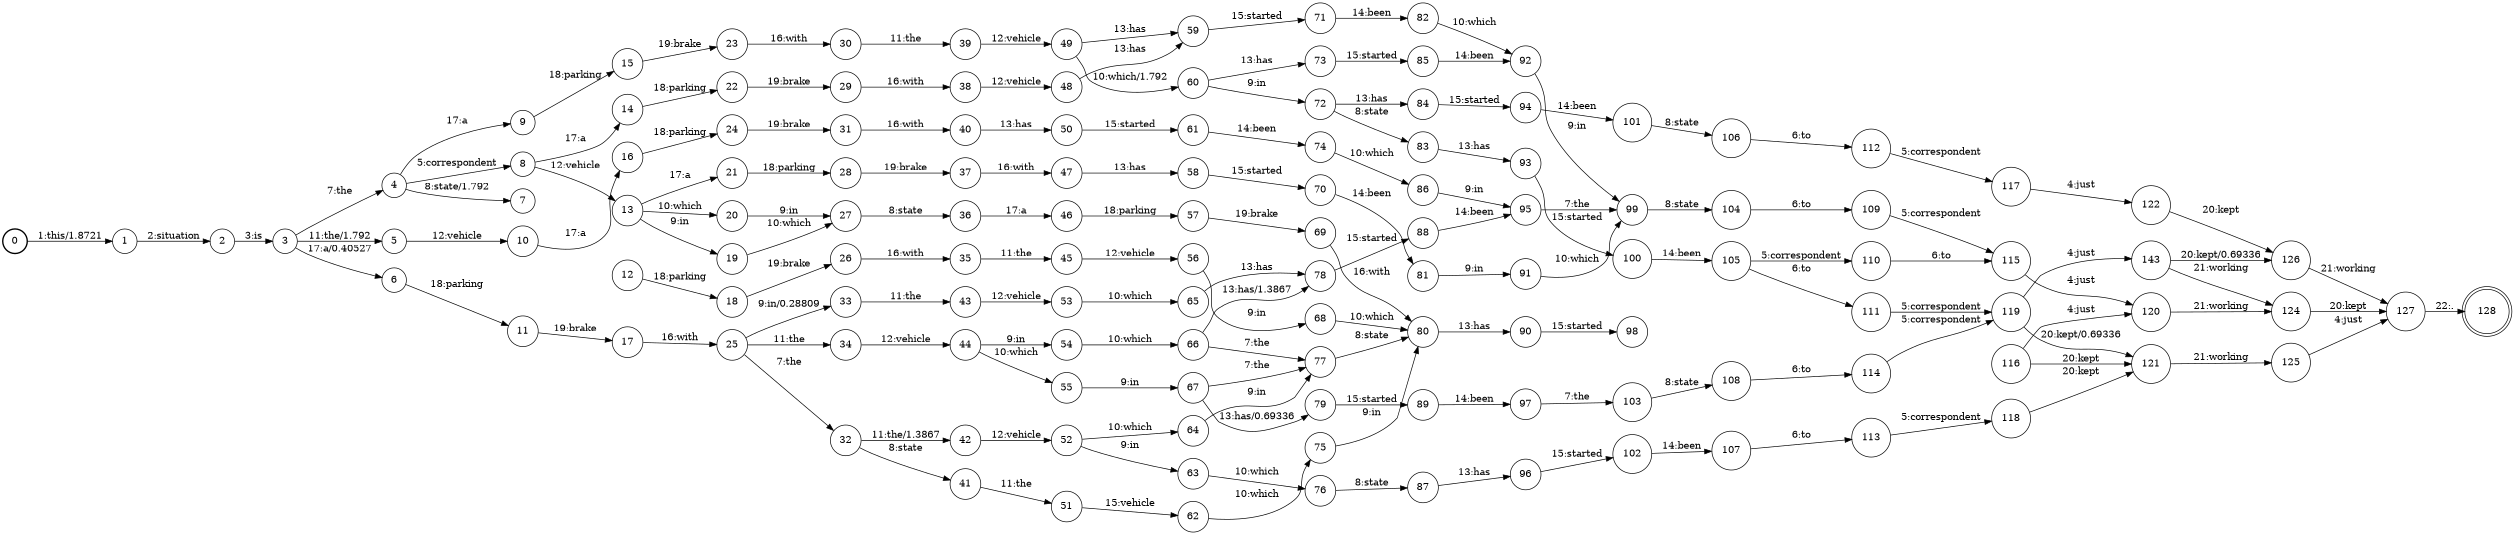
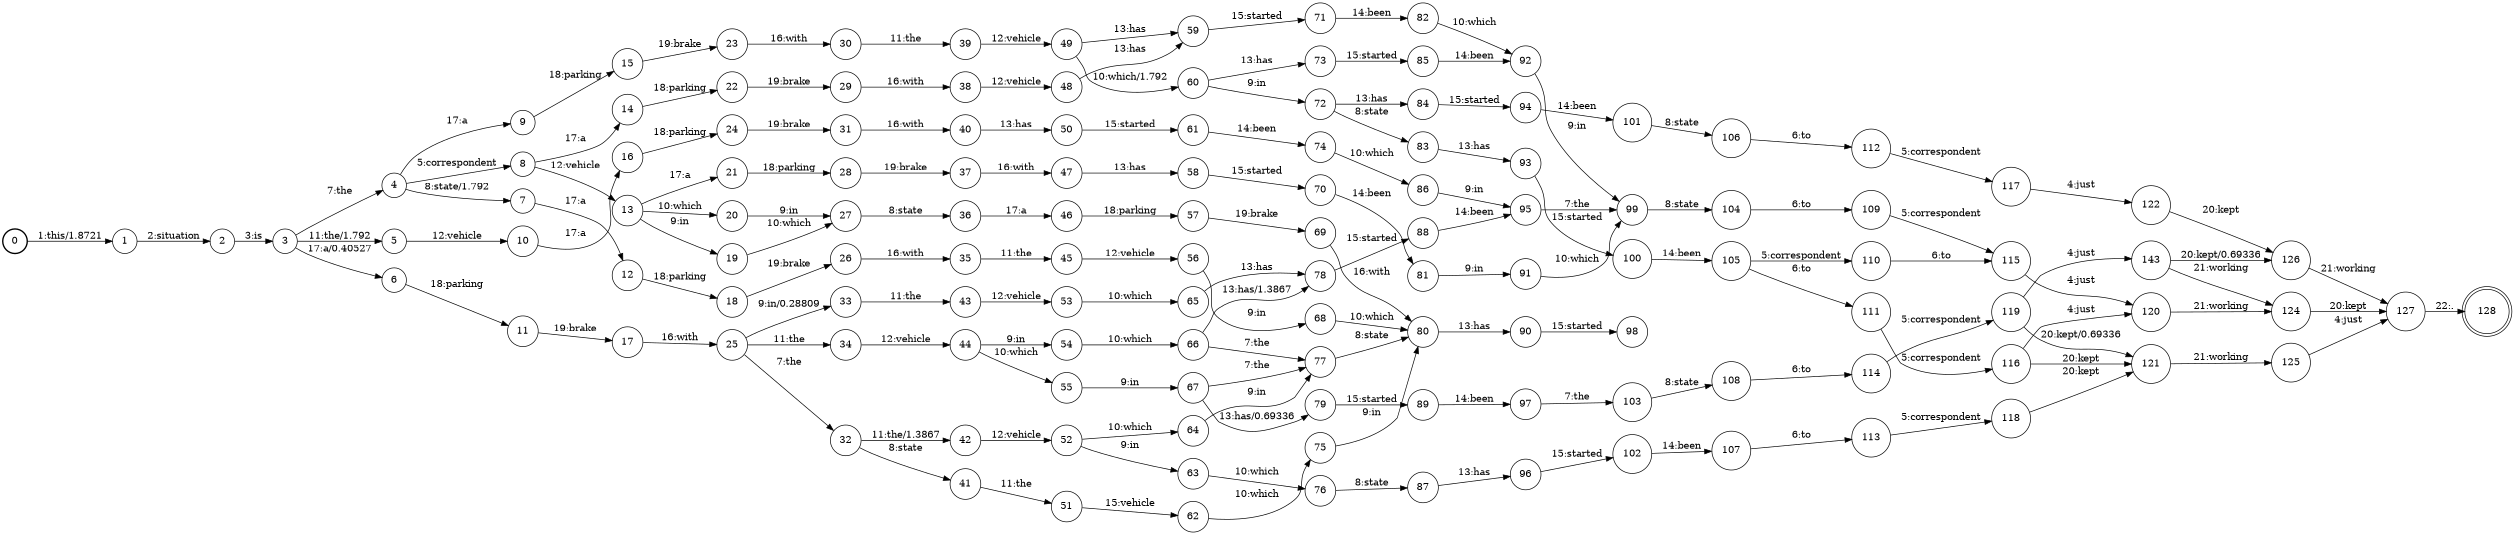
edge "7" -> "12": added, label "17:a"
edge "111" -> "119": now "111" -> "116"
